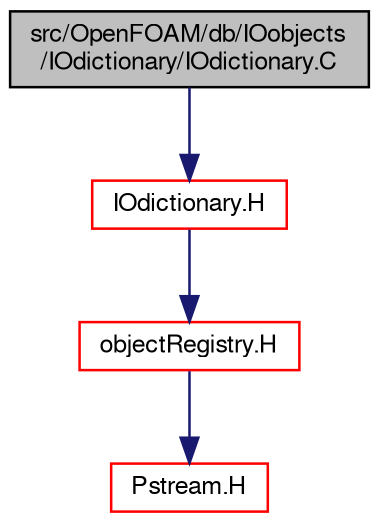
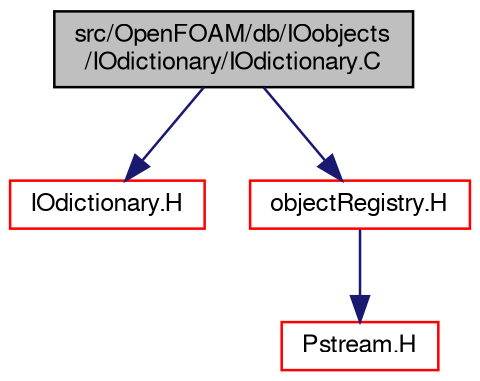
edge "IOdictionary.H" -> "objectRegistry.H": now "src/OpenFOAM/db/IOobjects /IOdictionary/IOdictionary.C" -> "objectRegistry.H"
